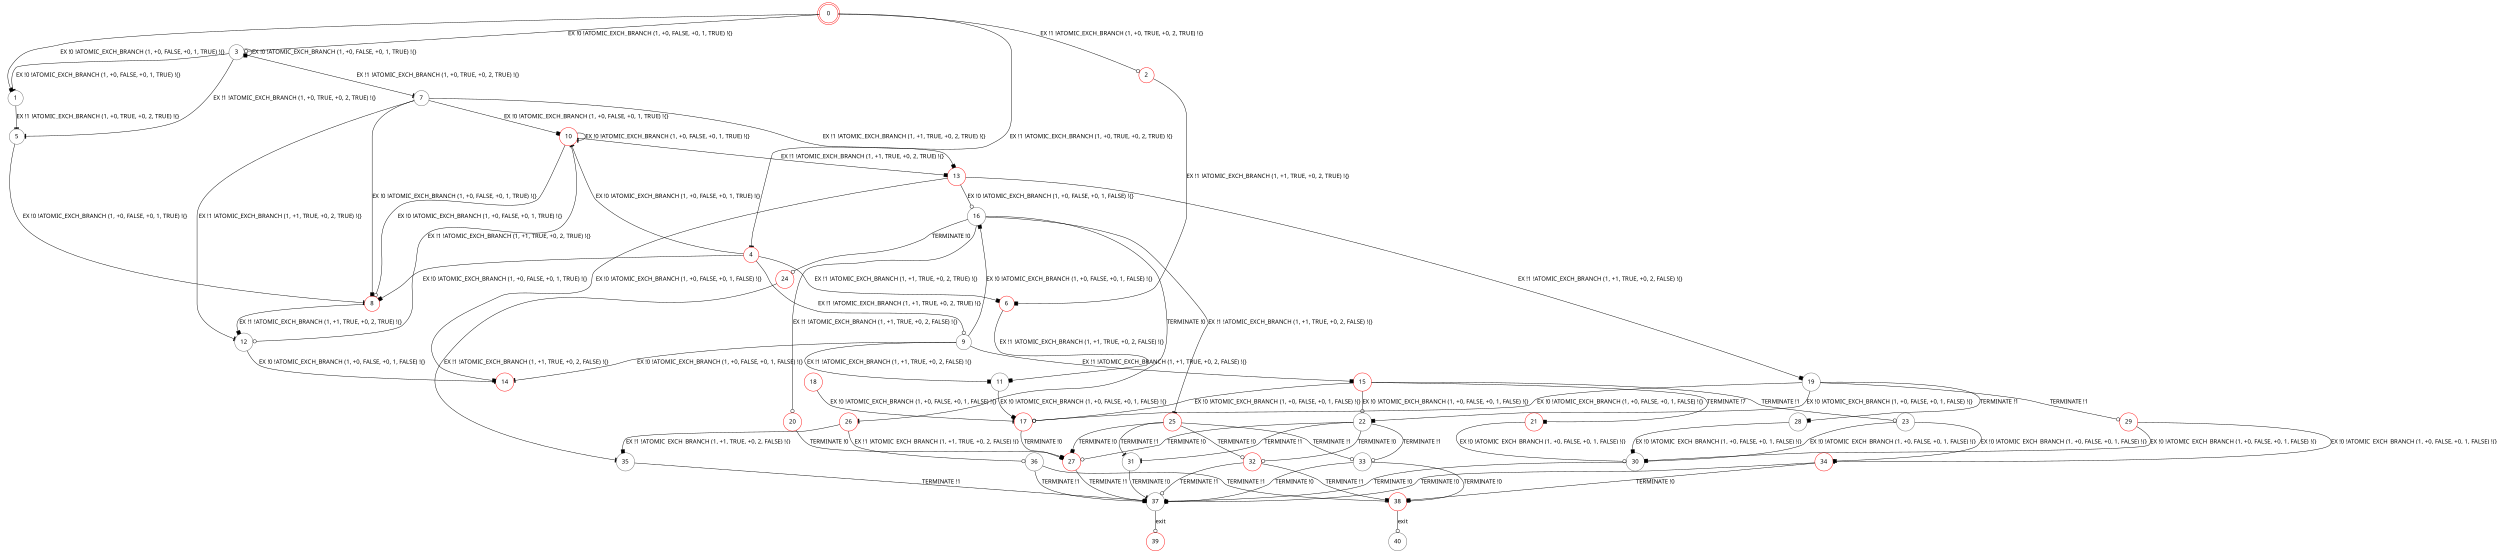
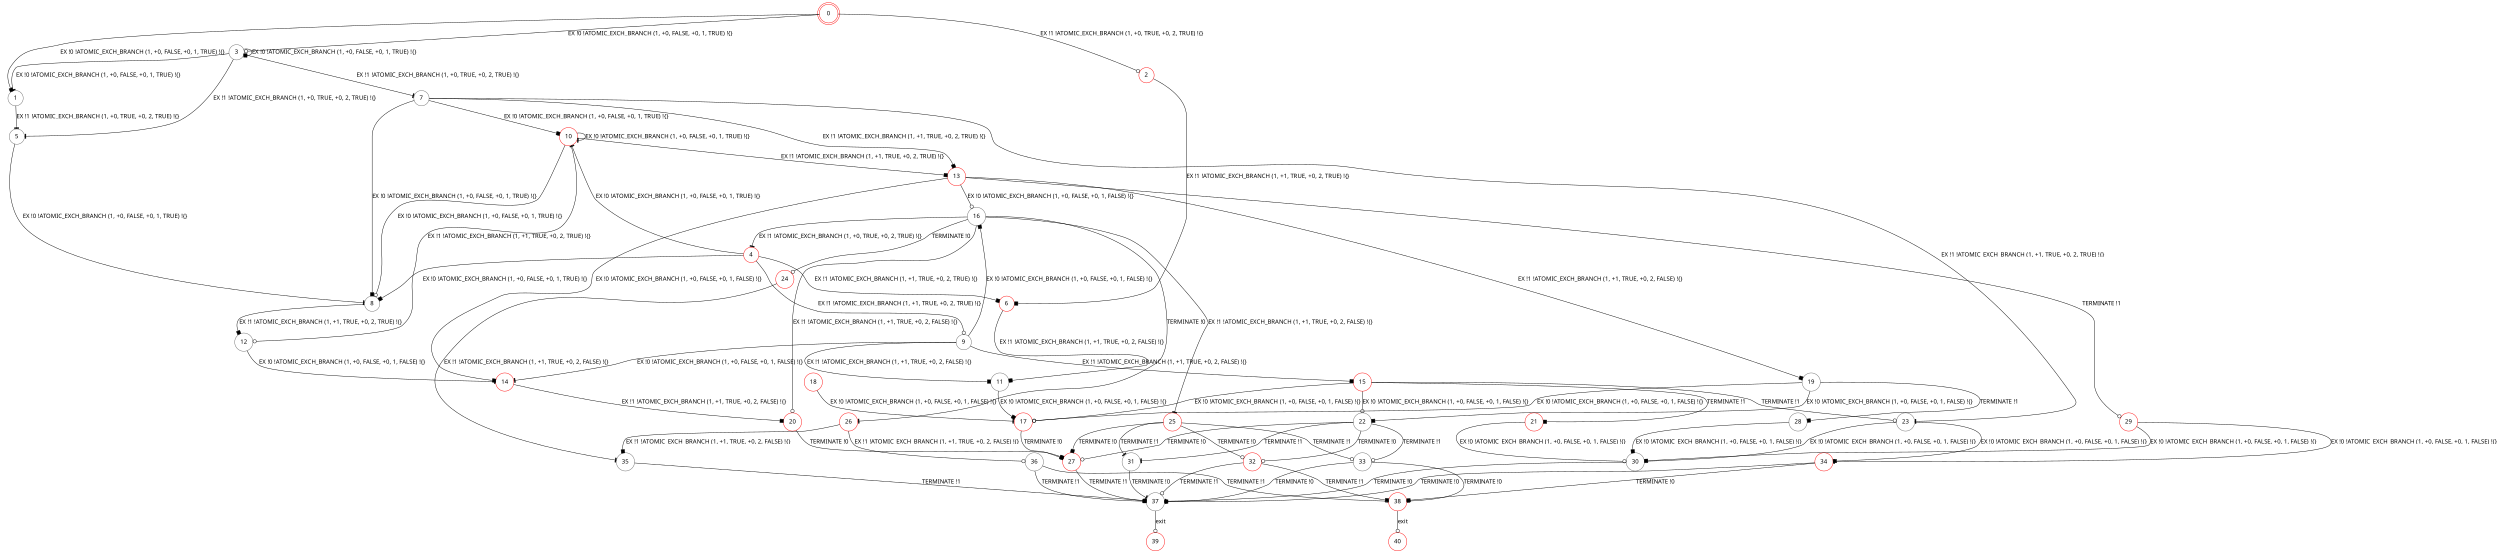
edge "0" -> "4": now "16" -> "4"
edge "7" -> "12": now "7" -> "23"
node "8": color red -> gray40
edge "19" -> "29": now "13" -> "29"
edge "15" -> "21": label "TERMINATE !7" -> "TERMINATE !1"
edge "14" -> "20": added, label "EX !1 !ATOMIC_EXCH_BRANCH (1, +1, TRUE, +0, 2, FALSE) !{}"
node "40": color gray40 -> red
